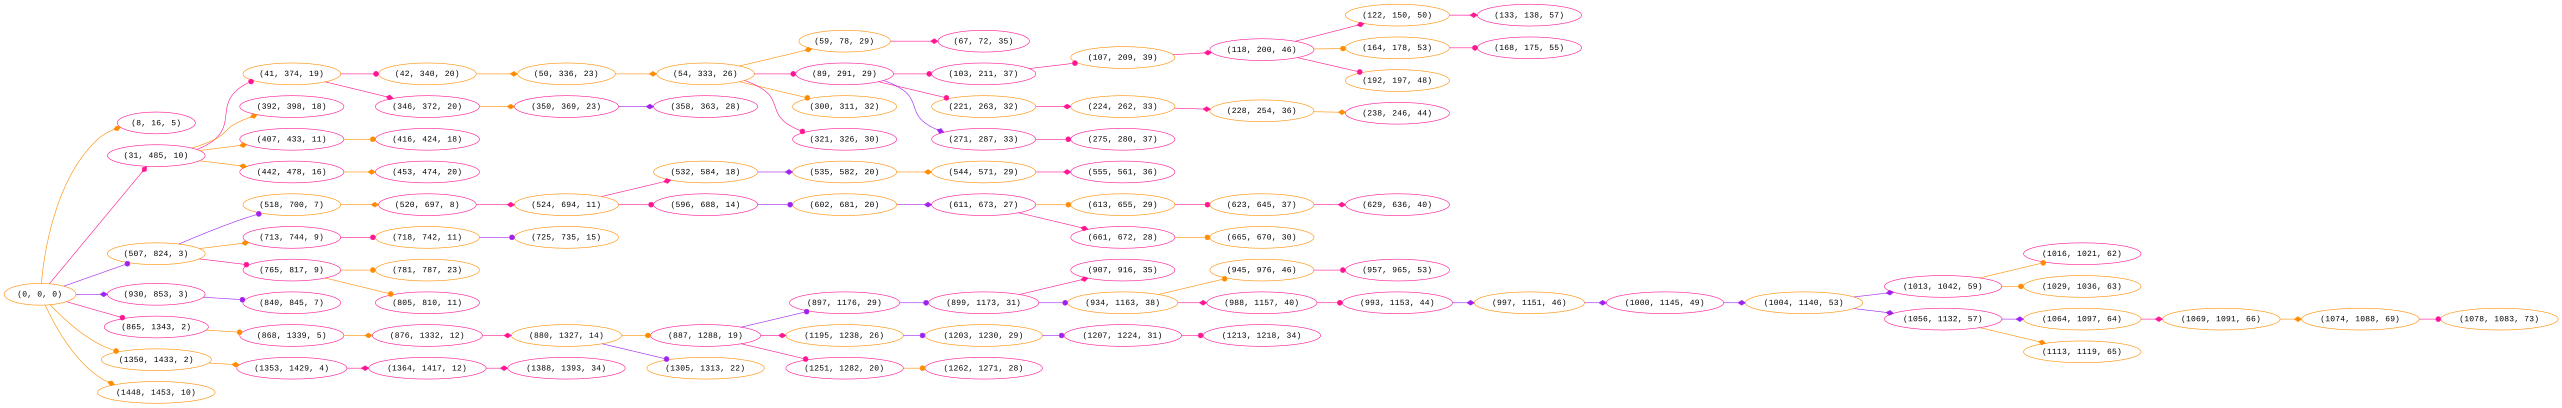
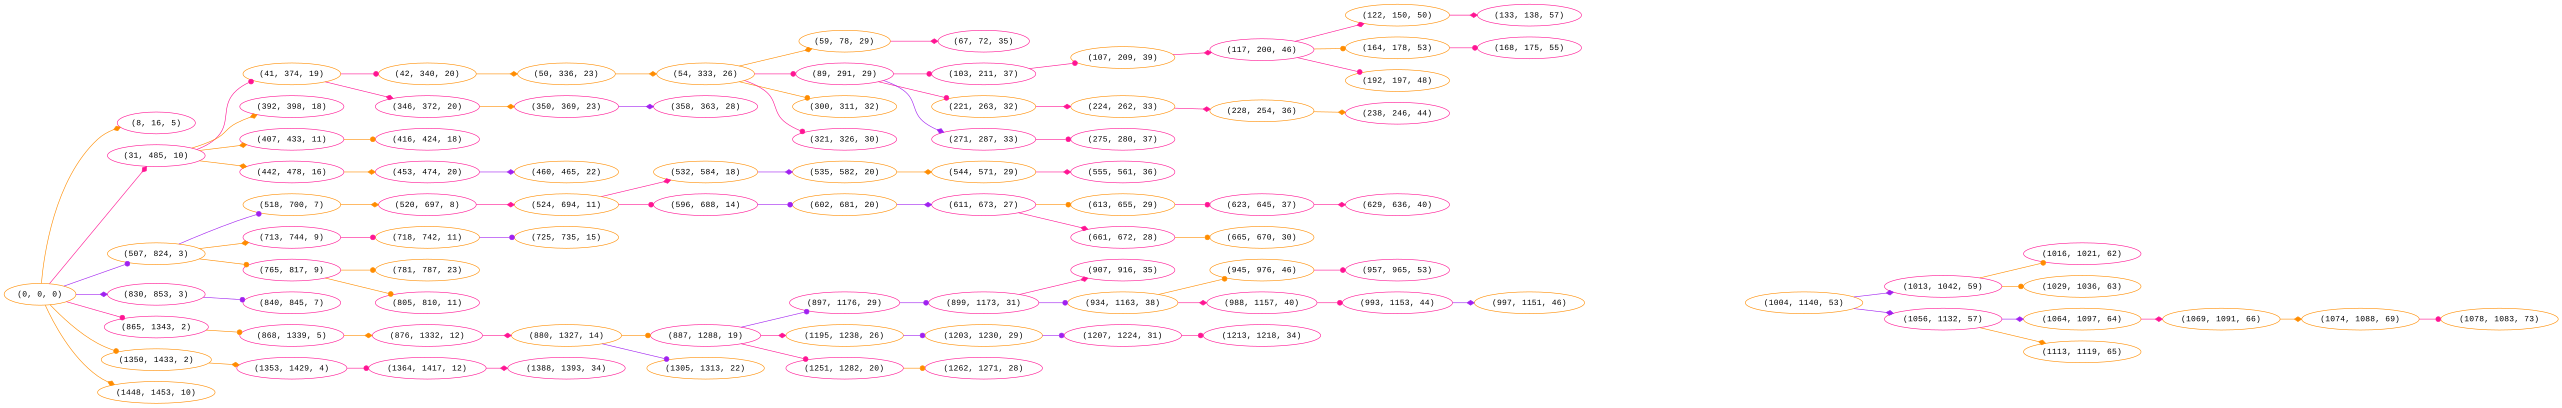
node "(118, 200, 46)": label "(118, 200, 46)" -> "(117, 200, 46)"
node "(460, 465, 22)": added
node "(623, 645, 37)": color darkorange -> deeppink
edge "(507, 824, 3)" -> "(765, 817, 9)": color deeppink -> darkorange
node "(930, 853, 3)": label "(930, 853, 3)" -> "(830, 853, 3)"
node "(1000, 1145, 49)": removed
edge "(1353, 1429, 4)" -> "(1364, 1417, 12)": arrowhead diamond -> dot
